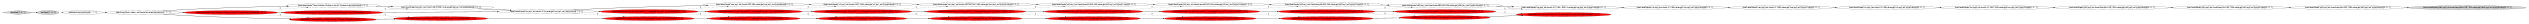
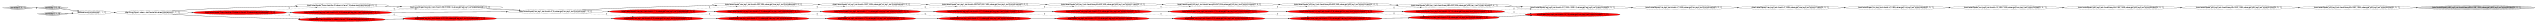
node "testValues['1', '0', '0']": shape ellipse -> diamond
edge "testValues['1', '0', '0']" -> "addDataPoints()@@@3@@@['1', '1', '1']": style dashed -> bold
node "testValues['0', '1', '0']": added
